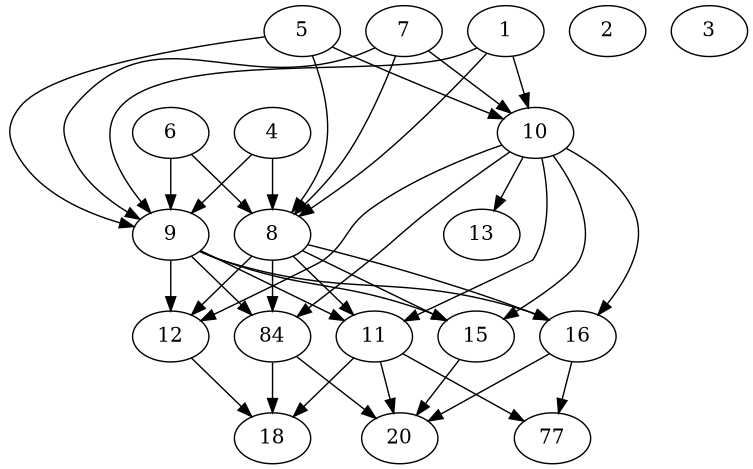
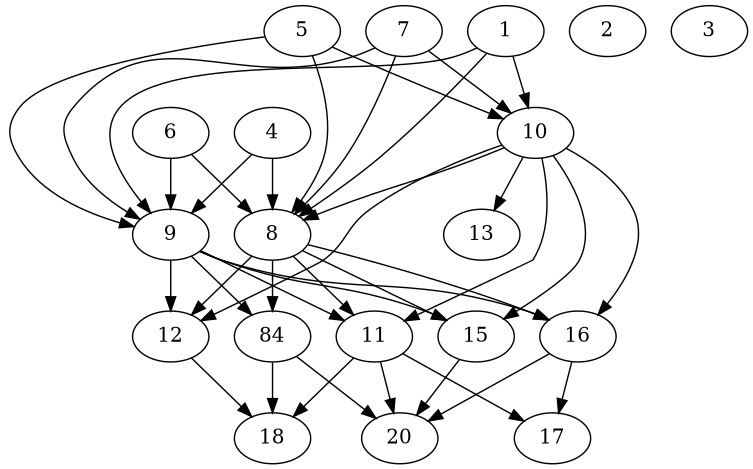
edge "10" -> "84": now "10" -> "8"
node "77": label "77" -> "17"
